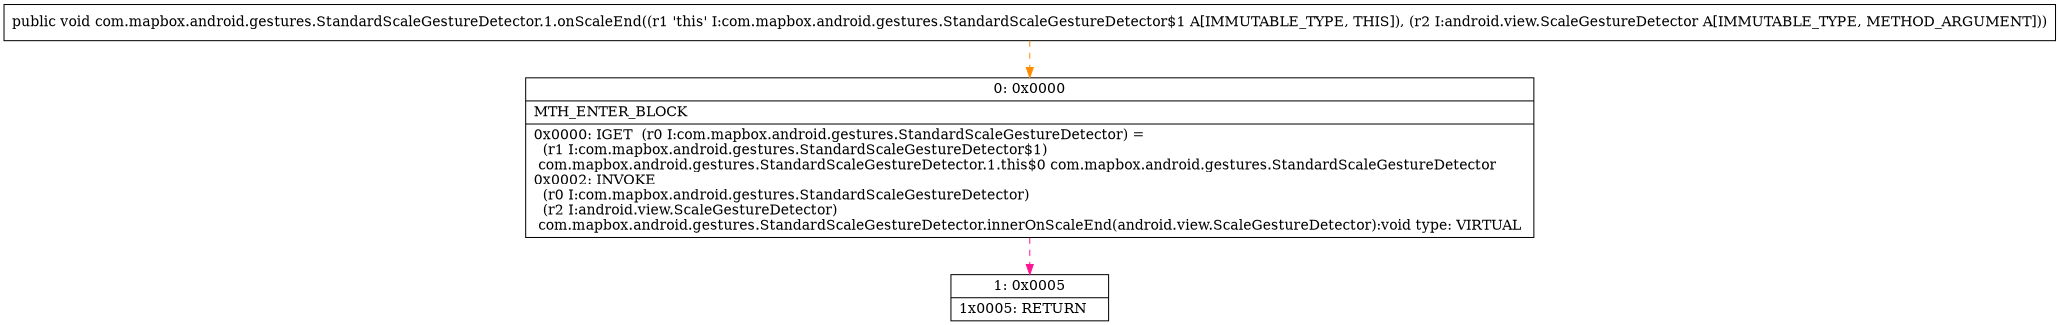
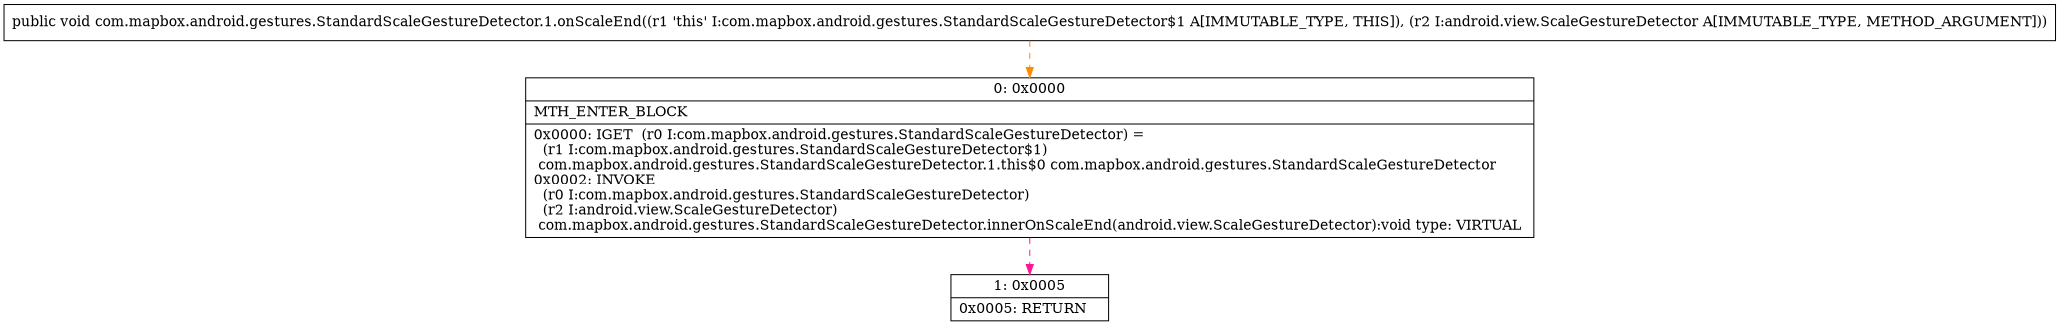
node "1: 0x0005": text "1x0005: RETURN" -> "0x0005: RETURN"
